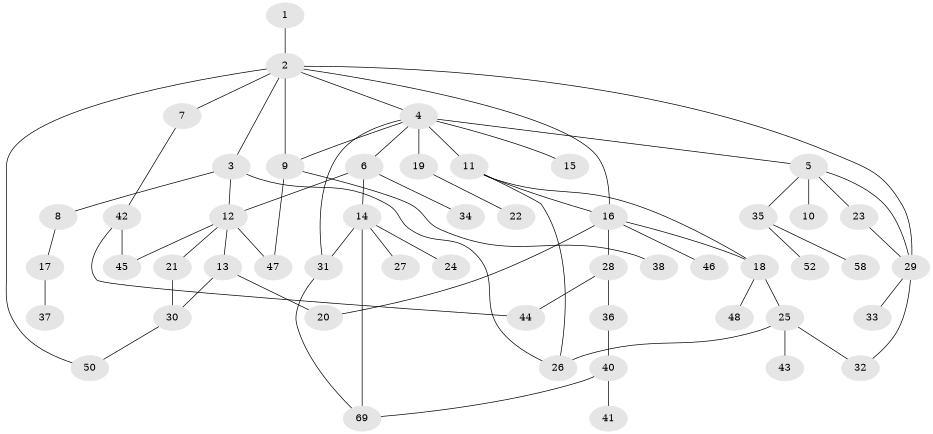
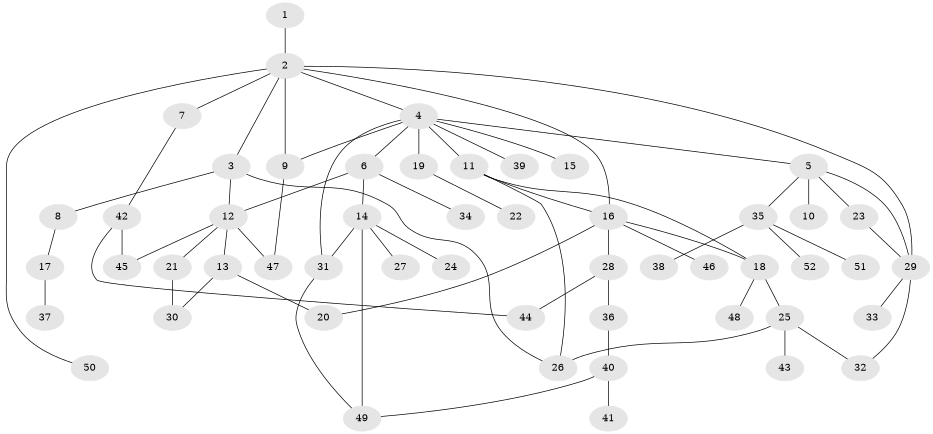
node "39": added
edge "9" -- "38": now "35" -- "38"
node "58": label "58" -> "51"
edge "30" -- "50": removed
node "69": label "69" -> "49"
